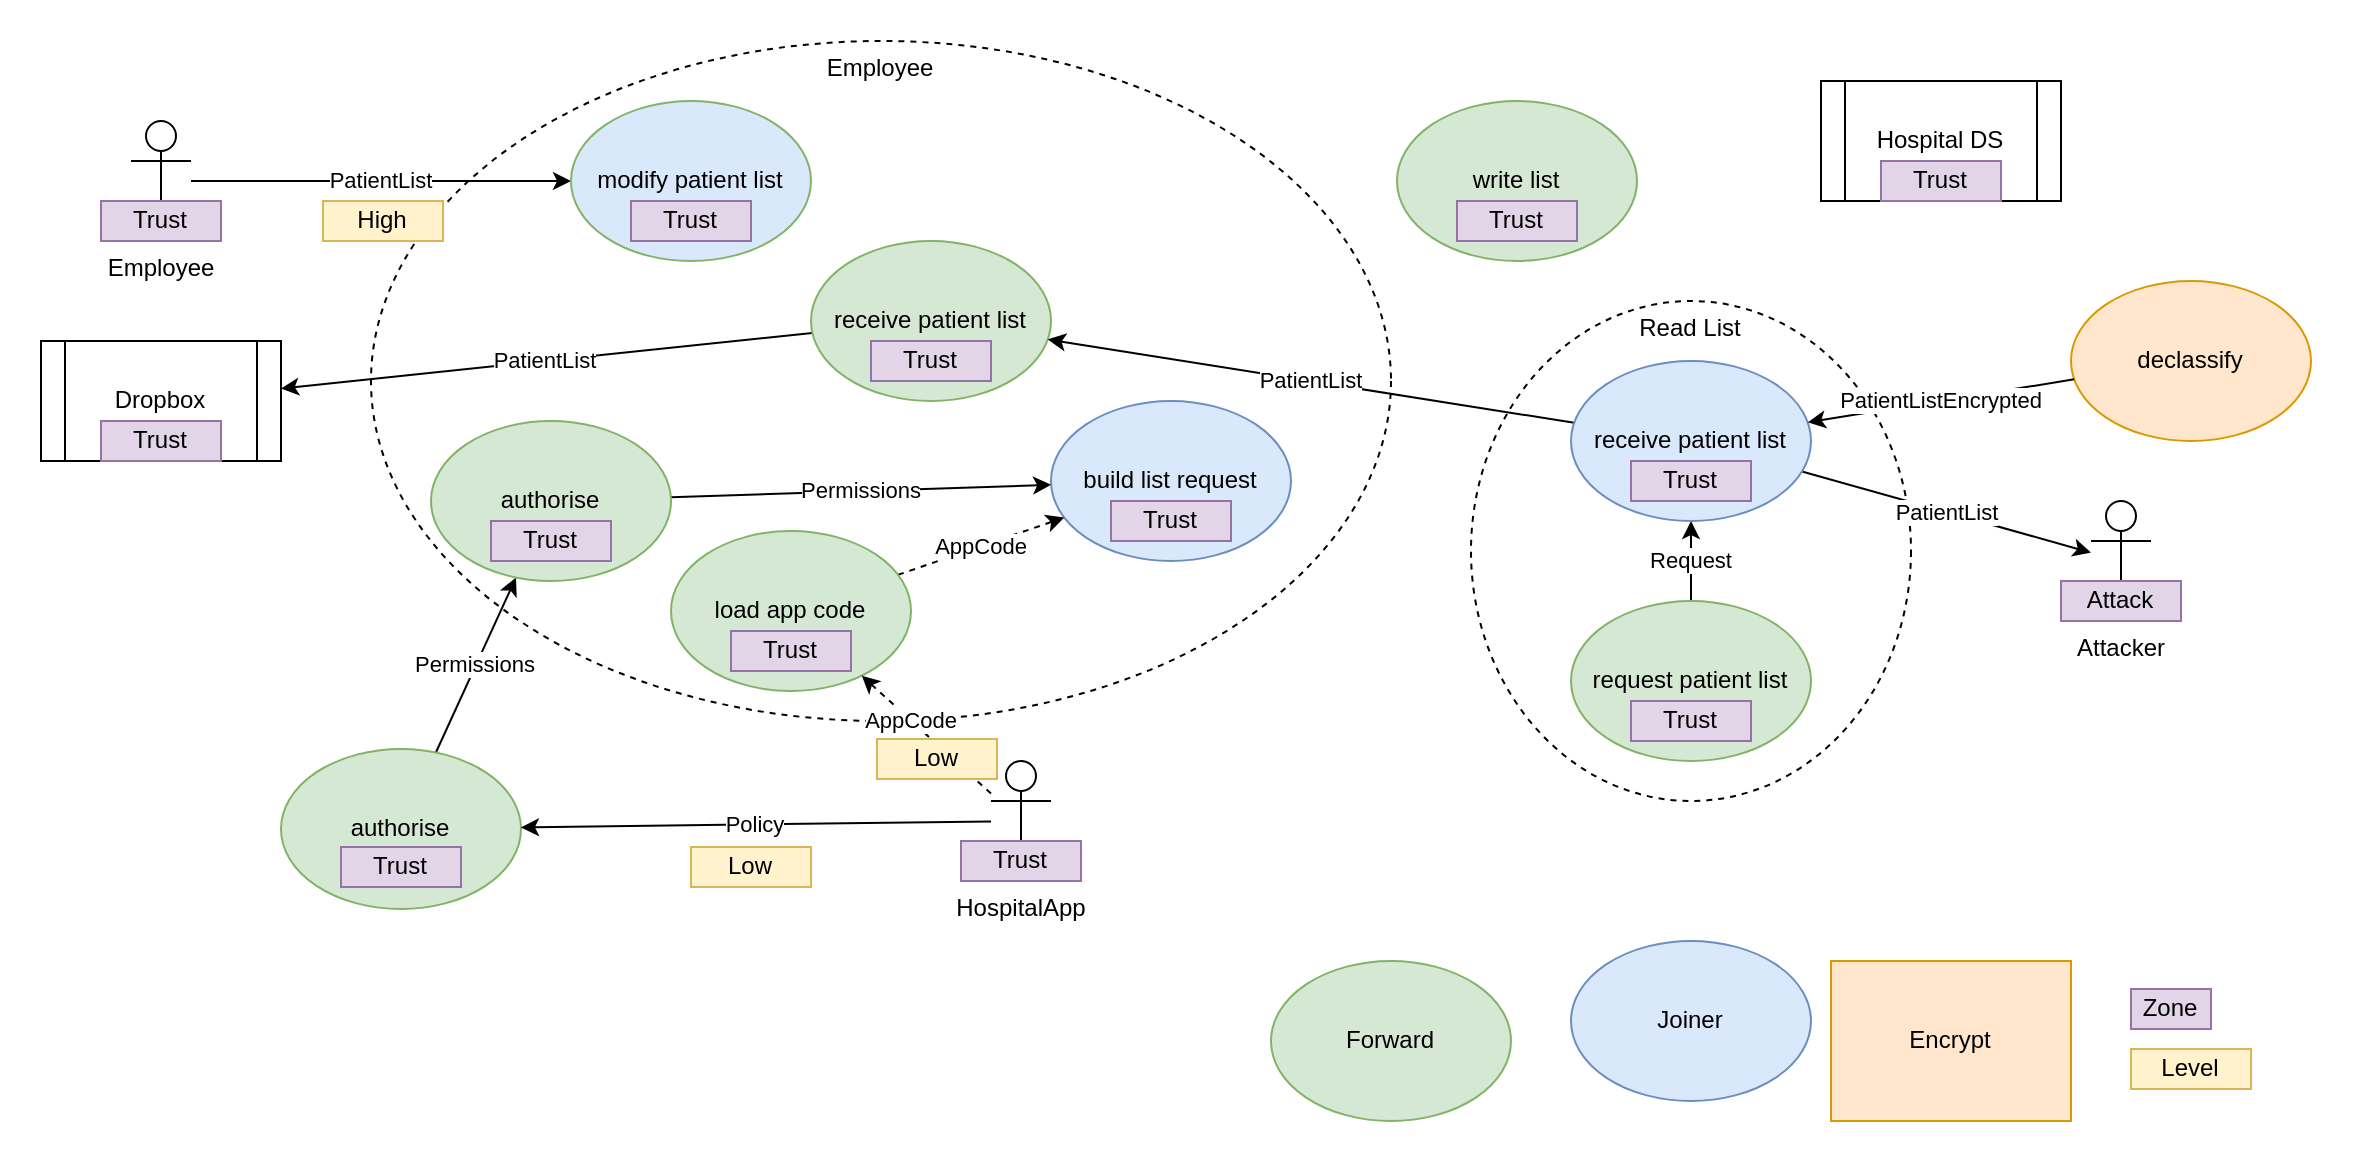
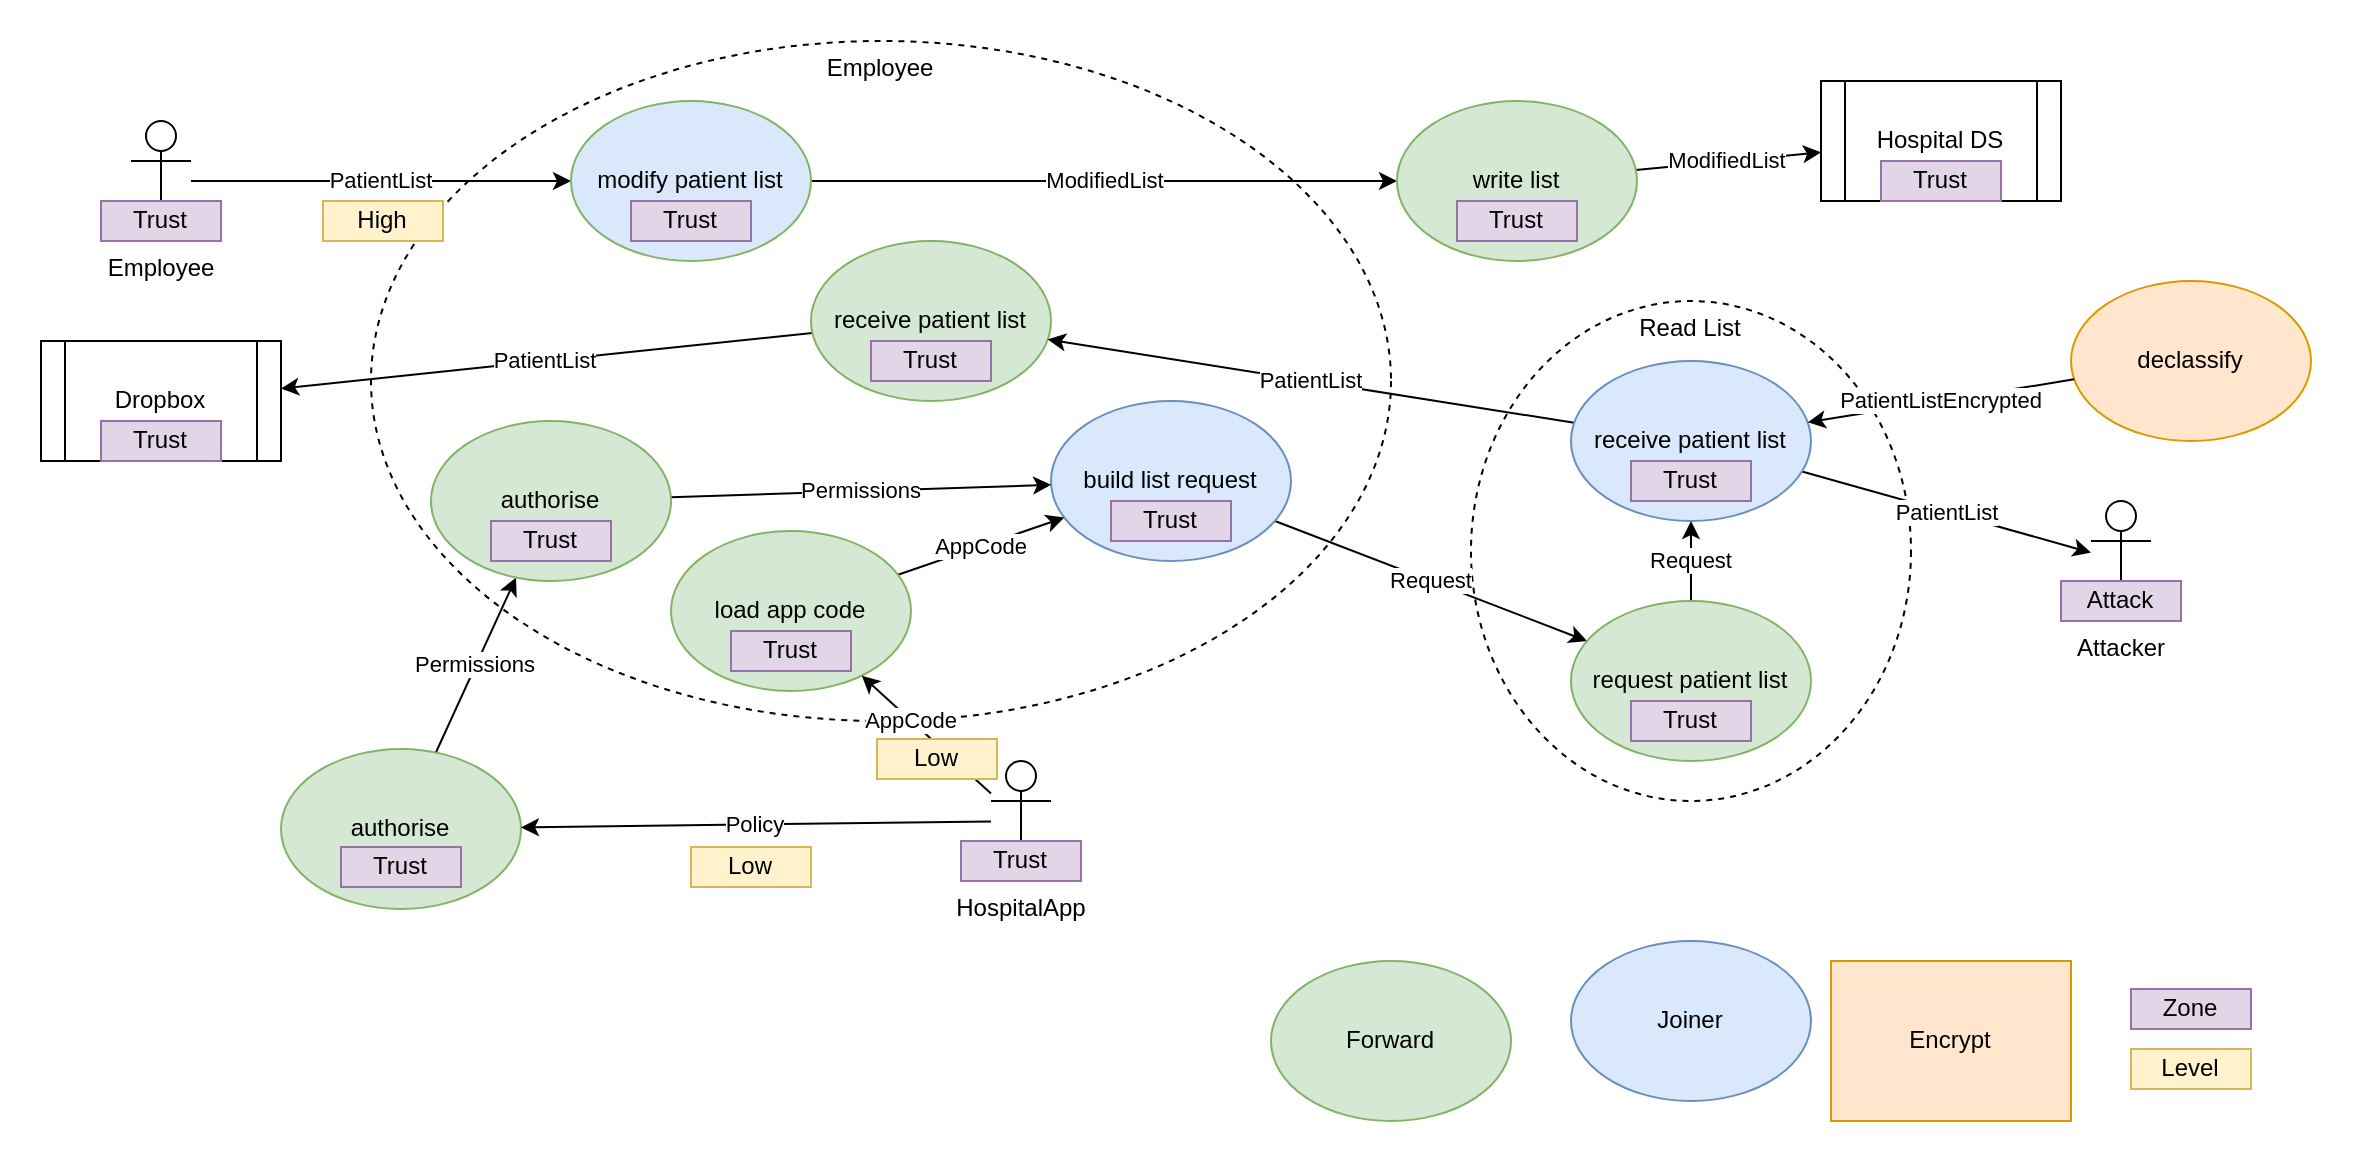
edge "write list" -> "Hospital DS": added, label "ModifiedList"
edge "modify patient list" -> "write list": added, label "ModifiedList"
edge "build list request" -> "request patient list": added, label "Request"
edge "load app code" -> "build list request": style dashed -> solid
edge "HospitalApp" -> "load app code": style dashed -> solid
node "Zone": size 80x40 -> 120x40
